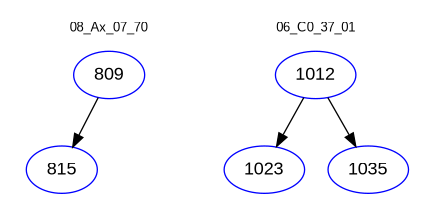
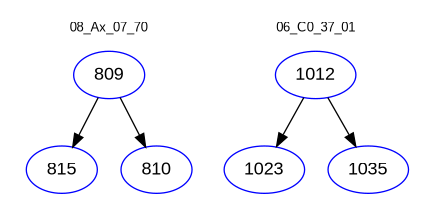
node "810": added
